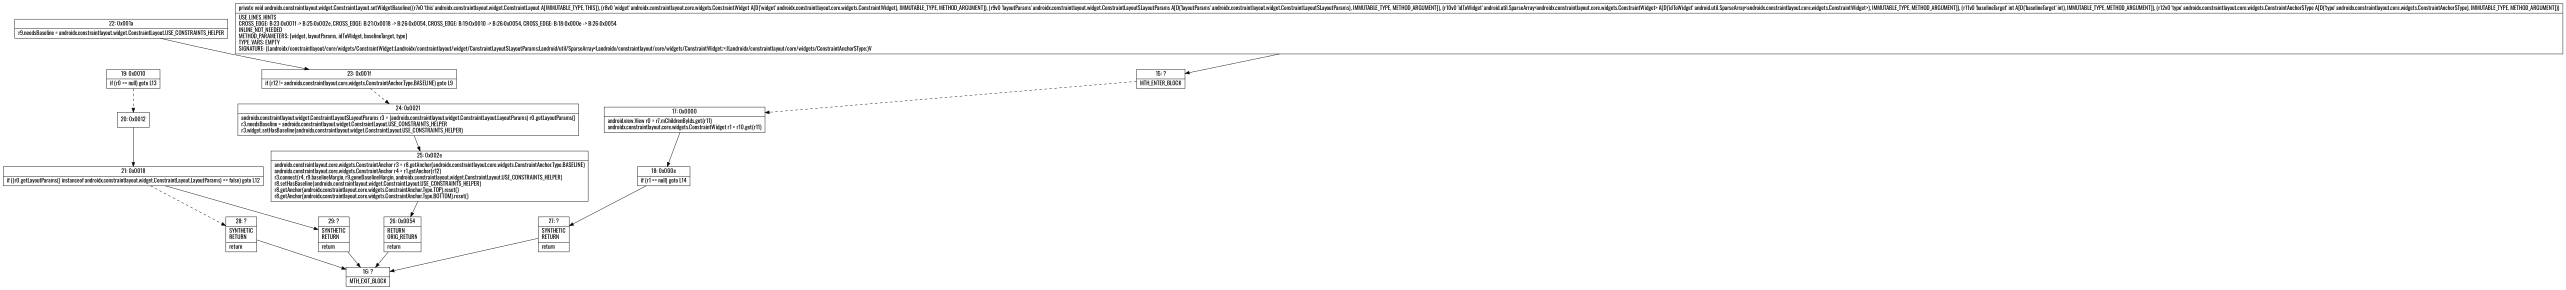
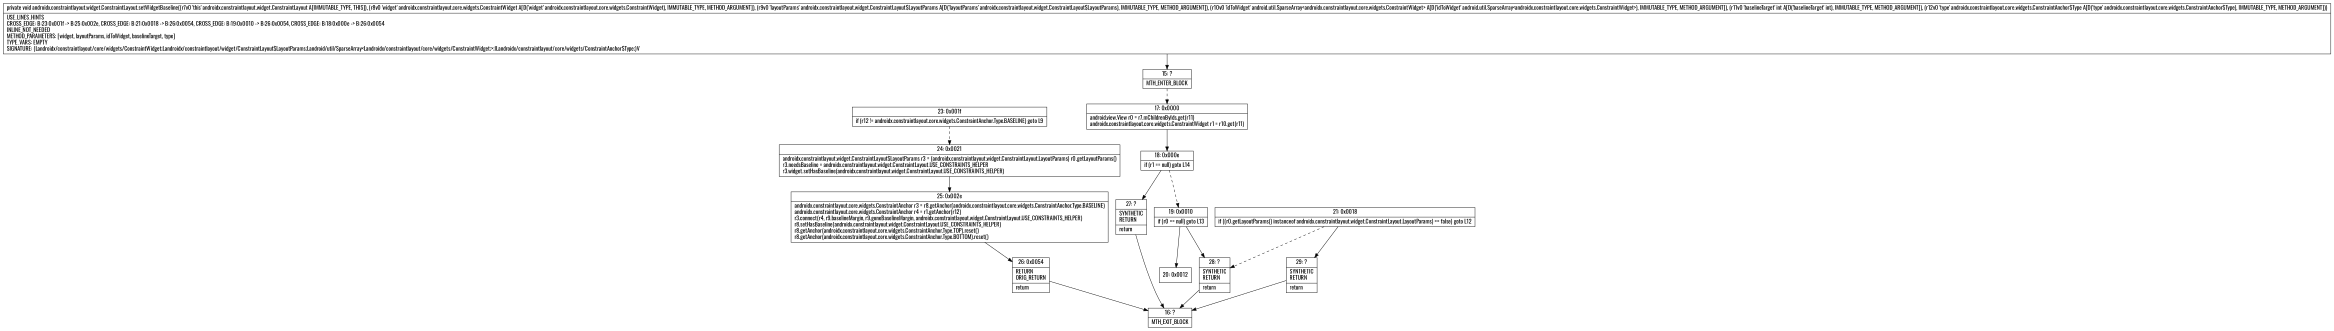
node "22: 0x001a": removed
edge "19: 0x0010" -> "20: 0x0012": style dashed -> solid
edge "20: 0x0012" -> "21: 0x0018": removed
edge "18: 0x000e" -> "19: 0x0010": added
edge "19: 0x0010" -> "28: ?": added
